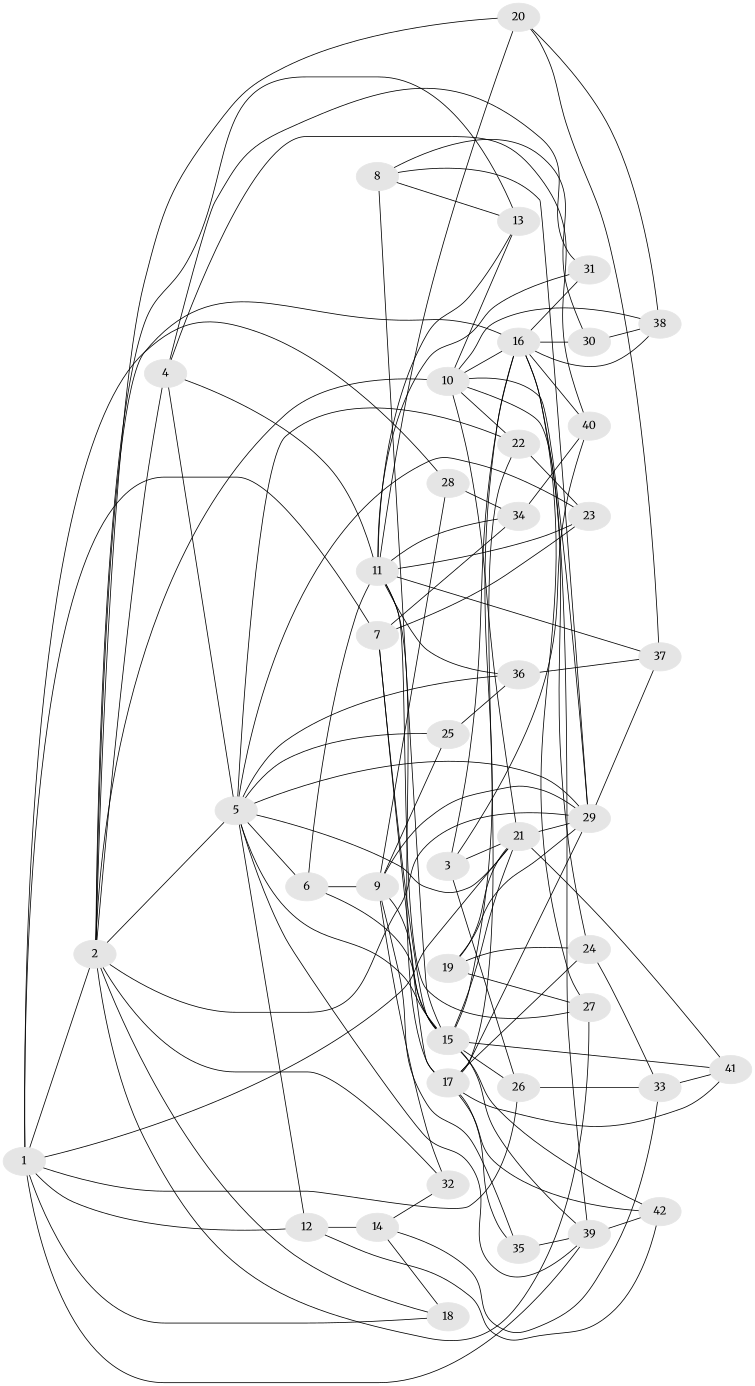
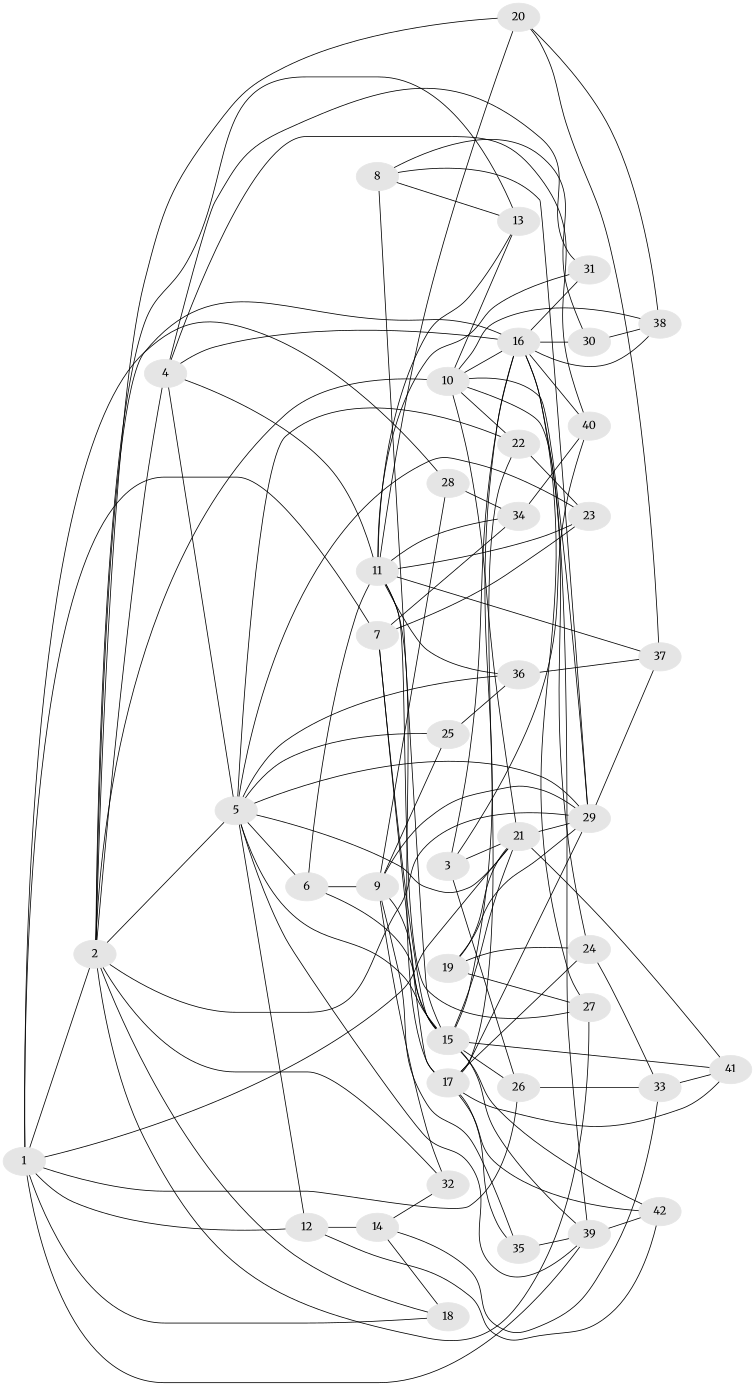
edge "16" -- "4": added
